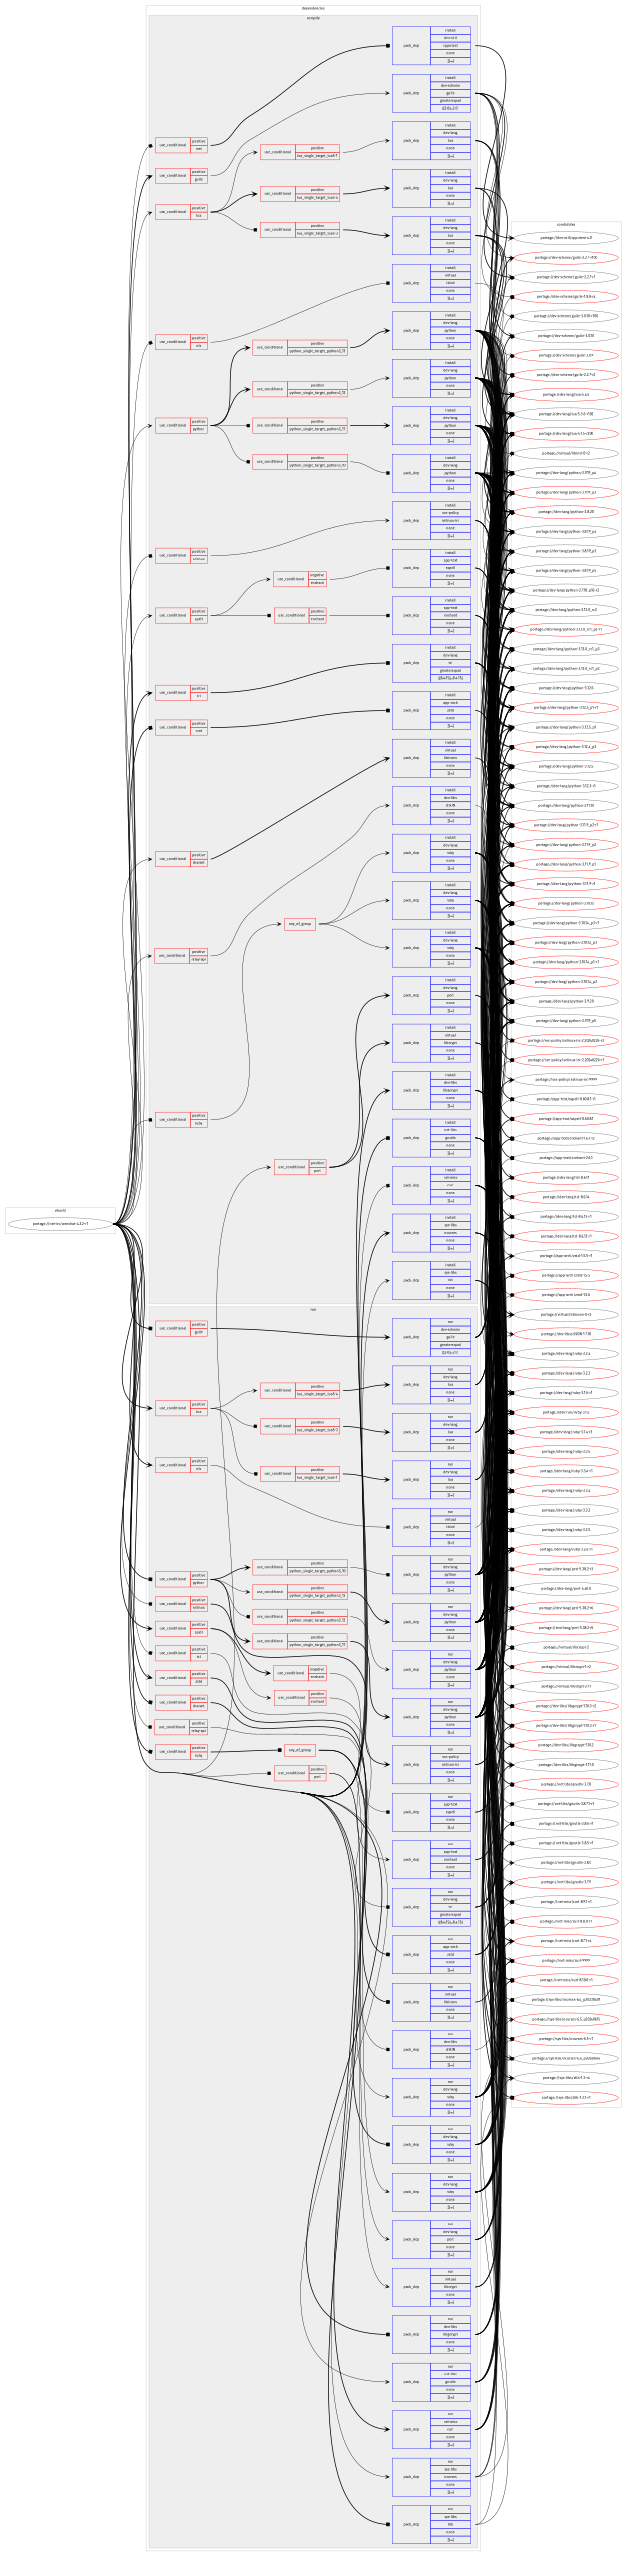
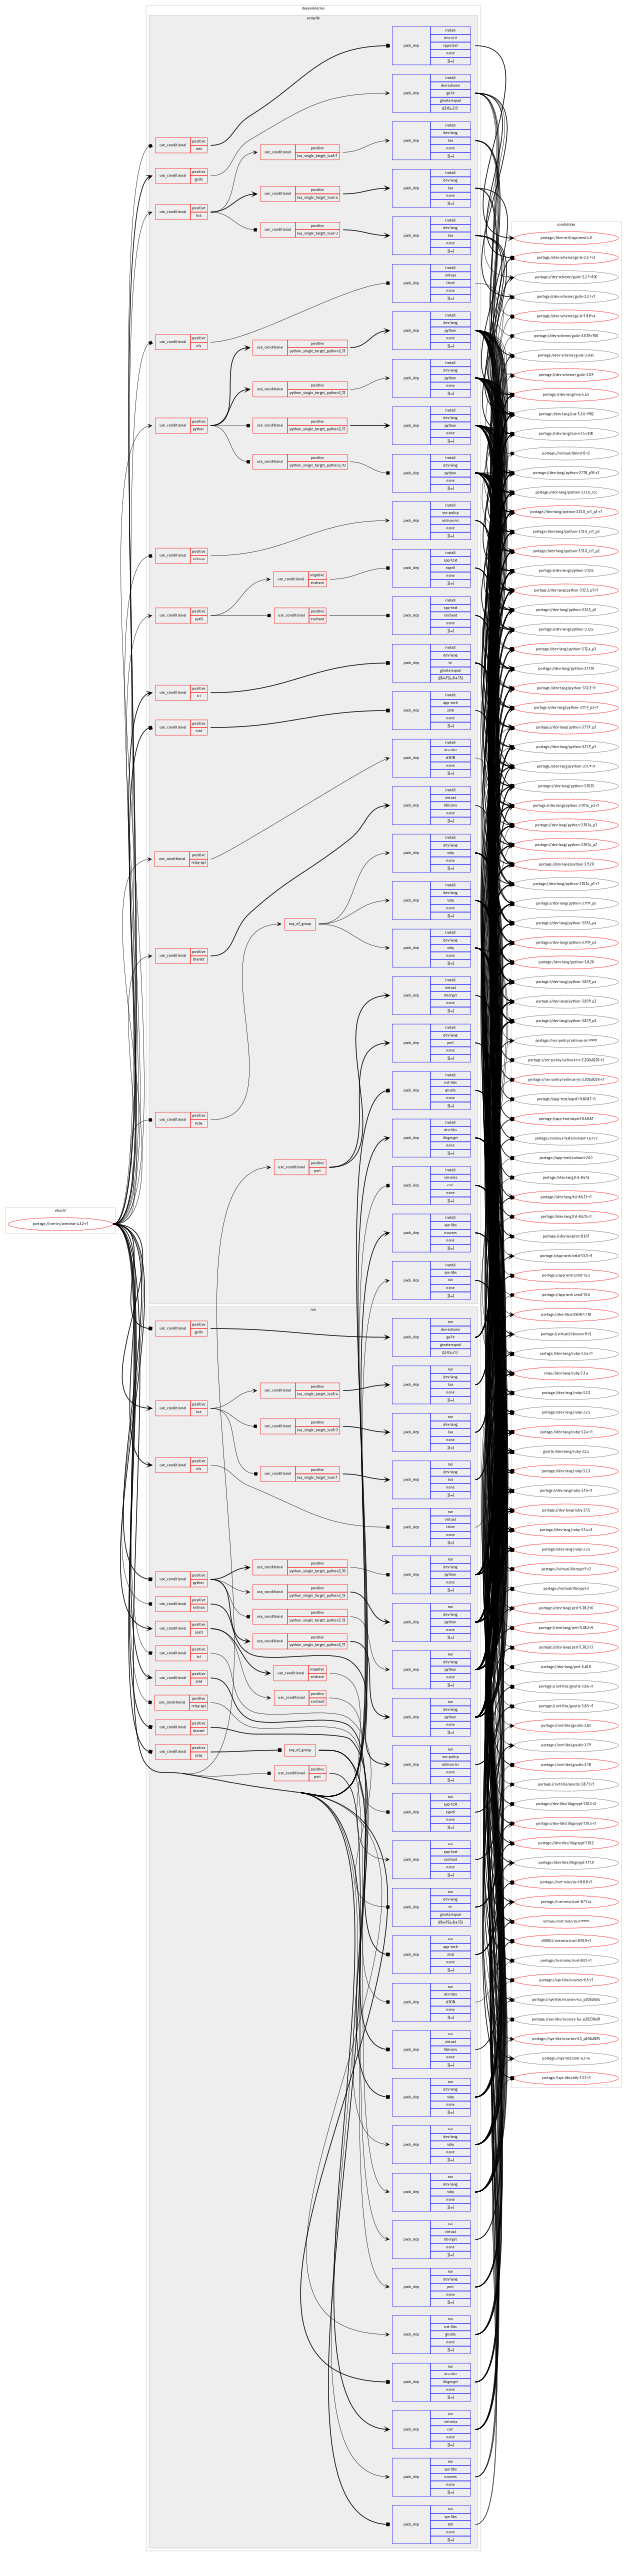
node "portage://dev-util/cpputest-4.0": color gray40 -> red
node "portage://dev-scheme/guile-2.2.7-r100": color red -> gray40
node "portage://dev-scheme/guile-3.0.10": label "portage://dev-scheme/guile-3.0.10" -> "portage://dev-scheme/guile-3.0.40"
node "portage://dev-lang/lua-5.3.6-r102": label "portage://dev-lang/lua-5.3.6-r102" -> "portage://dev-lang/lua-5.3.6-r902"
node "portage://dev-lang/lua-5.1.5-r200": color red -> gray40
node "portage://dev-lang/python-3.9.19_p4": label "portage://dev-lang/python-3.9.19_p4" -> "portage://dev-lang/python-3.9.16_p4"
node "portage://dev-lang/python-3.8.19_p5": label "portage://dev-lang/python-3.8.19_p5" -> "portage://dev-lang/python-3.8.19_p2"
node "portage://dev-lang/python-3.13.0_rc1_p2": color gray40 -> red
node "portage://dev-lang/python-3.12.3-r1": color gray40 -> red
node "portage://dev-lang/python-3.11.9_p1": color red -> gray40
node "portage://dev-lang/python-3.11.9-r1": color red -> gray40
node "portage://dev-lang/python-3.10.15": color red -> gray40
node "portage://dev-lang/python-3.10.14_p3-r1": color gray40 -> red
node "portage://dev-lang/python-3.10.14_p1-r1": color red -> gray40
node "portage://dev-lang/python-3.9.20": color gray40 -> red
node "portage://sec-policy/selinux-irc-2.20240226-r2": color red -> gray40
node "portage://app-text/enchant-1.6.1-r2": label "portage://app-text/enchant-1.6.1-r2" -> "portage://selinux-text/enchant-1.6.1-r2"
node "portage://dev-lang/tcl-8.6.11": color red -> gray40
node "portage://dev-lang/tcl-8.6.14": color red -> gray40
node "portage://dev-lang/tcl-8.6.13-r1": color gray40 -> red
node "portage://net-irc/weechat-4.3.2-r1": color gray40 -> red
node "portage://dev-lang/ruby-3.2.4": label "portage://dev-lang/ruby-3.2.4" -> "gnutls://dev-lang/ruby-3.2.4"
node "portage://dev-run/ruby-3.1.5": label "portage://dev-run/ruby-3.1.5" -> "portage://dev-lang/ruby-3.1.5"
node "portage://dev-lang/ruby-3.3.4-r1": color red -> gray40
node "portage://dev-lang/ruby-3.3.4": label "portage://dev-lang/ruby-3.3.4" -> "relay://dev-lang/ruby-3.3.4"
node "portage://virtual/libcrypt-2-r1": removed
node "portage://dev-libs/libgcrypt-1.10.3-r2": color red -> gray40
node "portage://net-libs/gnutls-3.8.0": color gray40 -> red
node "portage://net-libs/gnutls-3.7.9": color red -> gray40
node "portage://net-misc/curl-8.9.1-r1": label "portage://net-misc/curl-8.9.1-r1" -> "portage://net-misc/curl-8.0.1-r1"
node "portage://net-misc/curl-9999": label "portage://net-misc/curl-9999" -> "virtual://net-misc/curl-9999"
node "portage://net-misc/curl-8.10.0-r1": label "portage://net-misc/curl-8.10.0-r1" -> "cJSON://net-misc/curl-8.10.0-r1"
node "portage://sys-libs/zlib-1.3-r4": label "portage://sys-libs/zlib-1.3-r4" -> "portage://sys-libs/zlib-4.3-r4"
